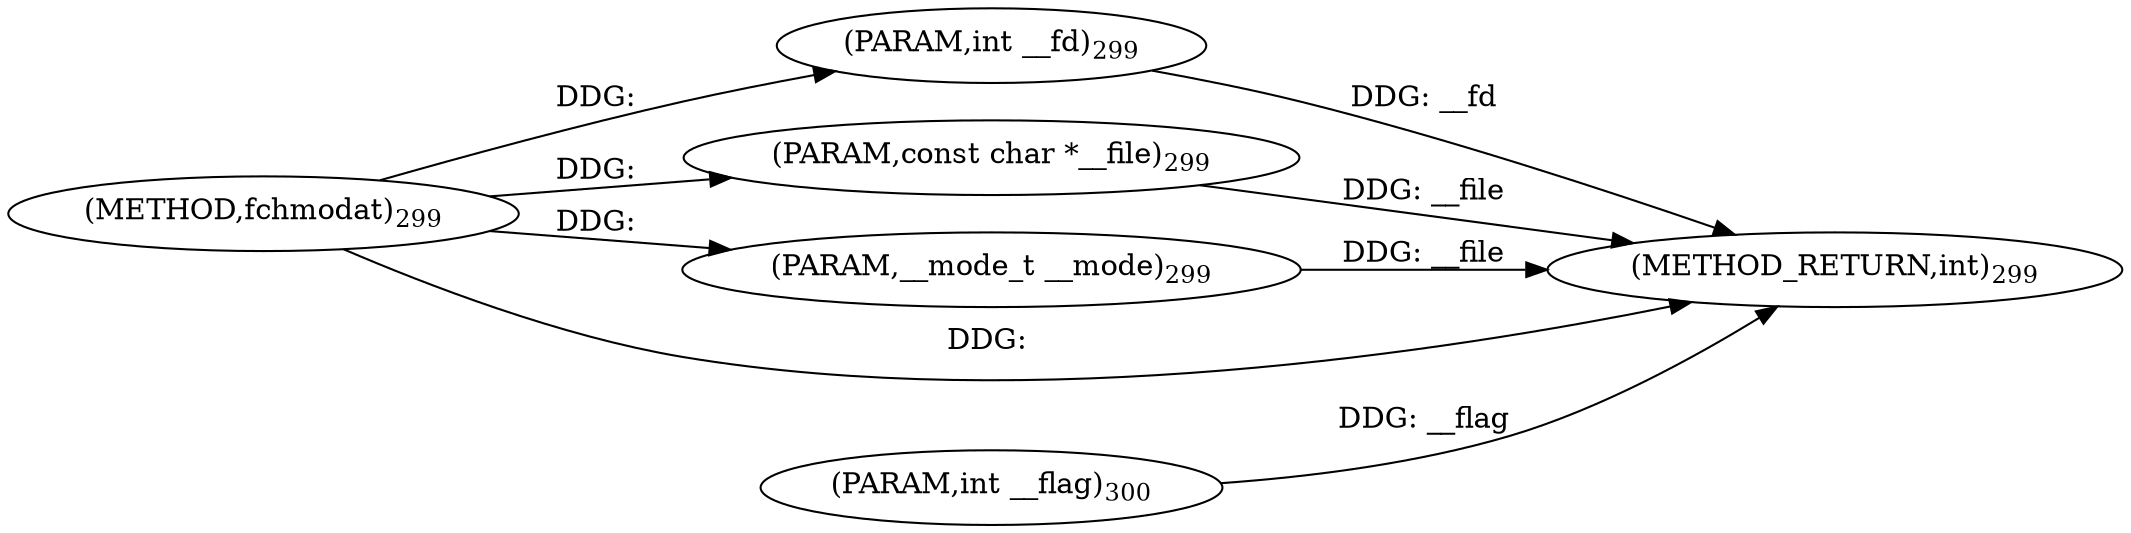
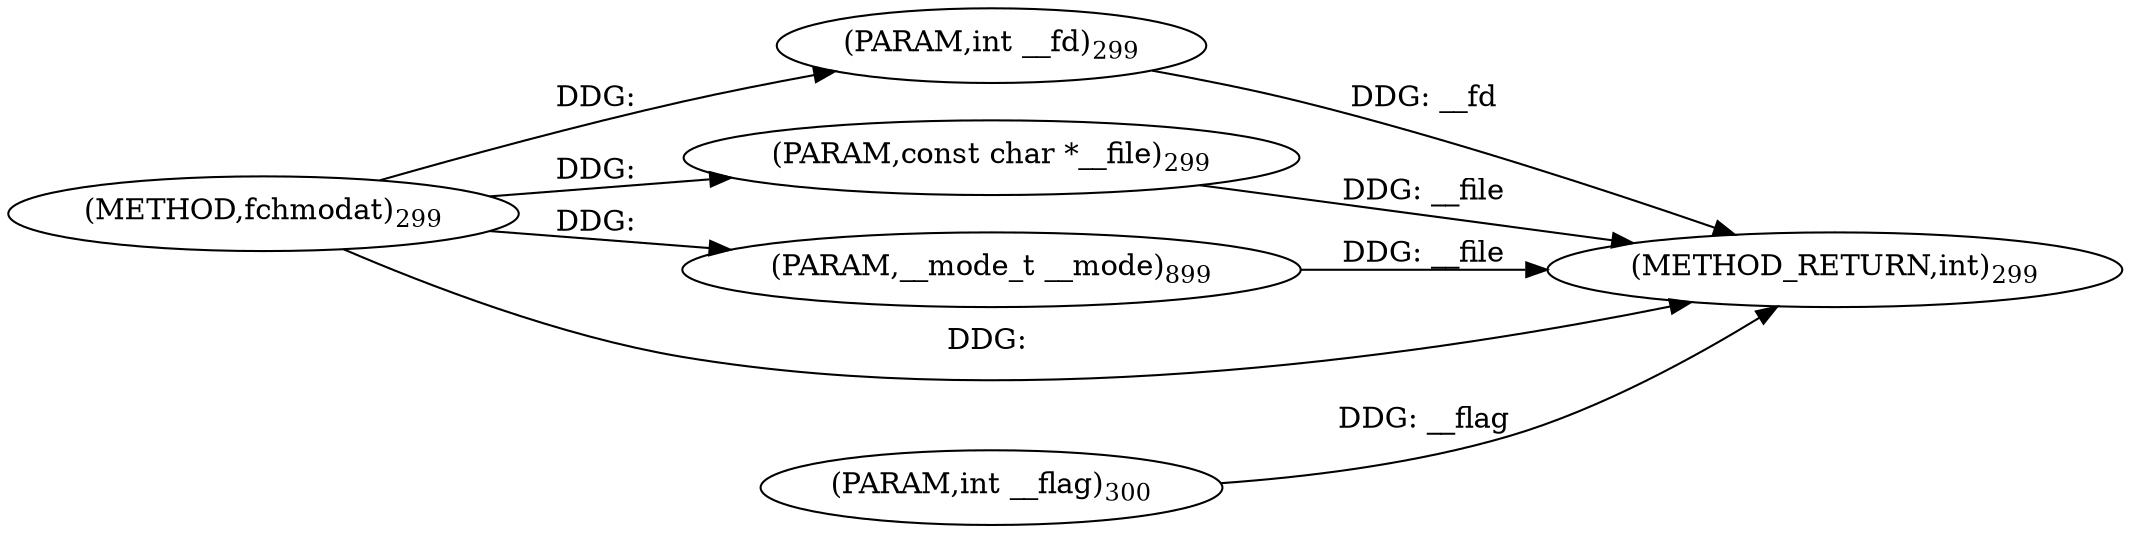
node "(PARAM,__mode_t __mode)": text "299" -> "899"
